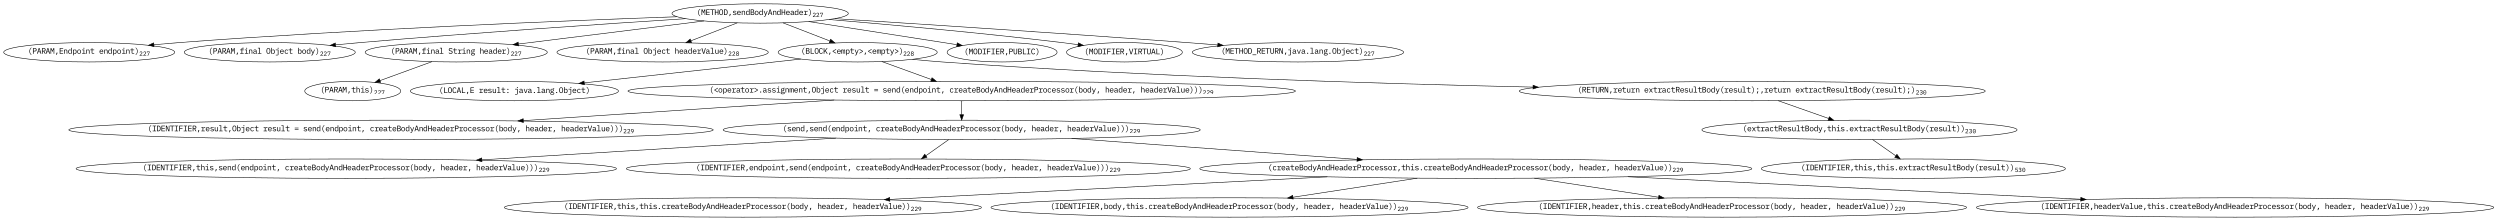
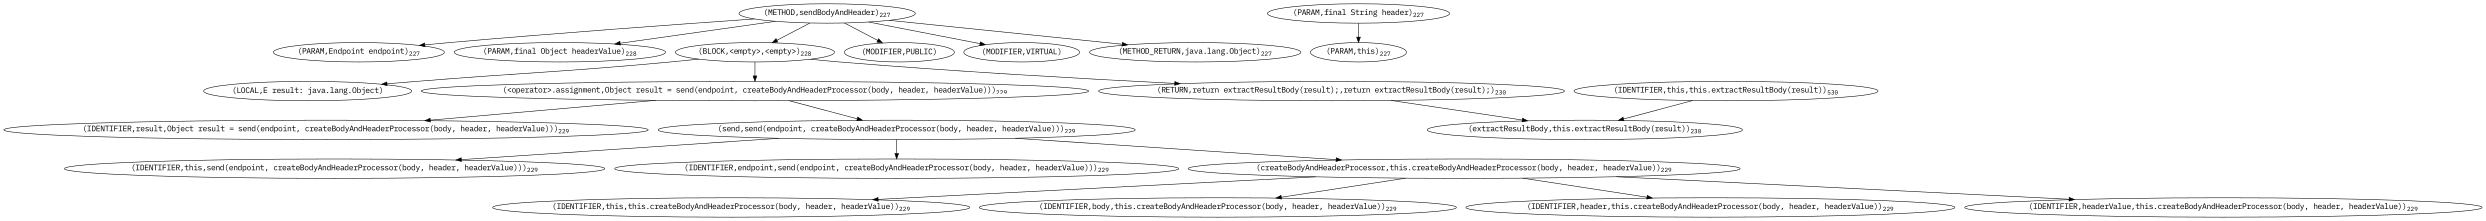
edge "(METHOD,sendBodyAndHeader)" -> "(PARAM,final String header)": removed
node "(PARAM,final Object body)": removed
edge "(extractResultBody,this.extractResultBody(result))" -> "(IDENTIFIER,this,this.extractResultBody(result))": reversed
